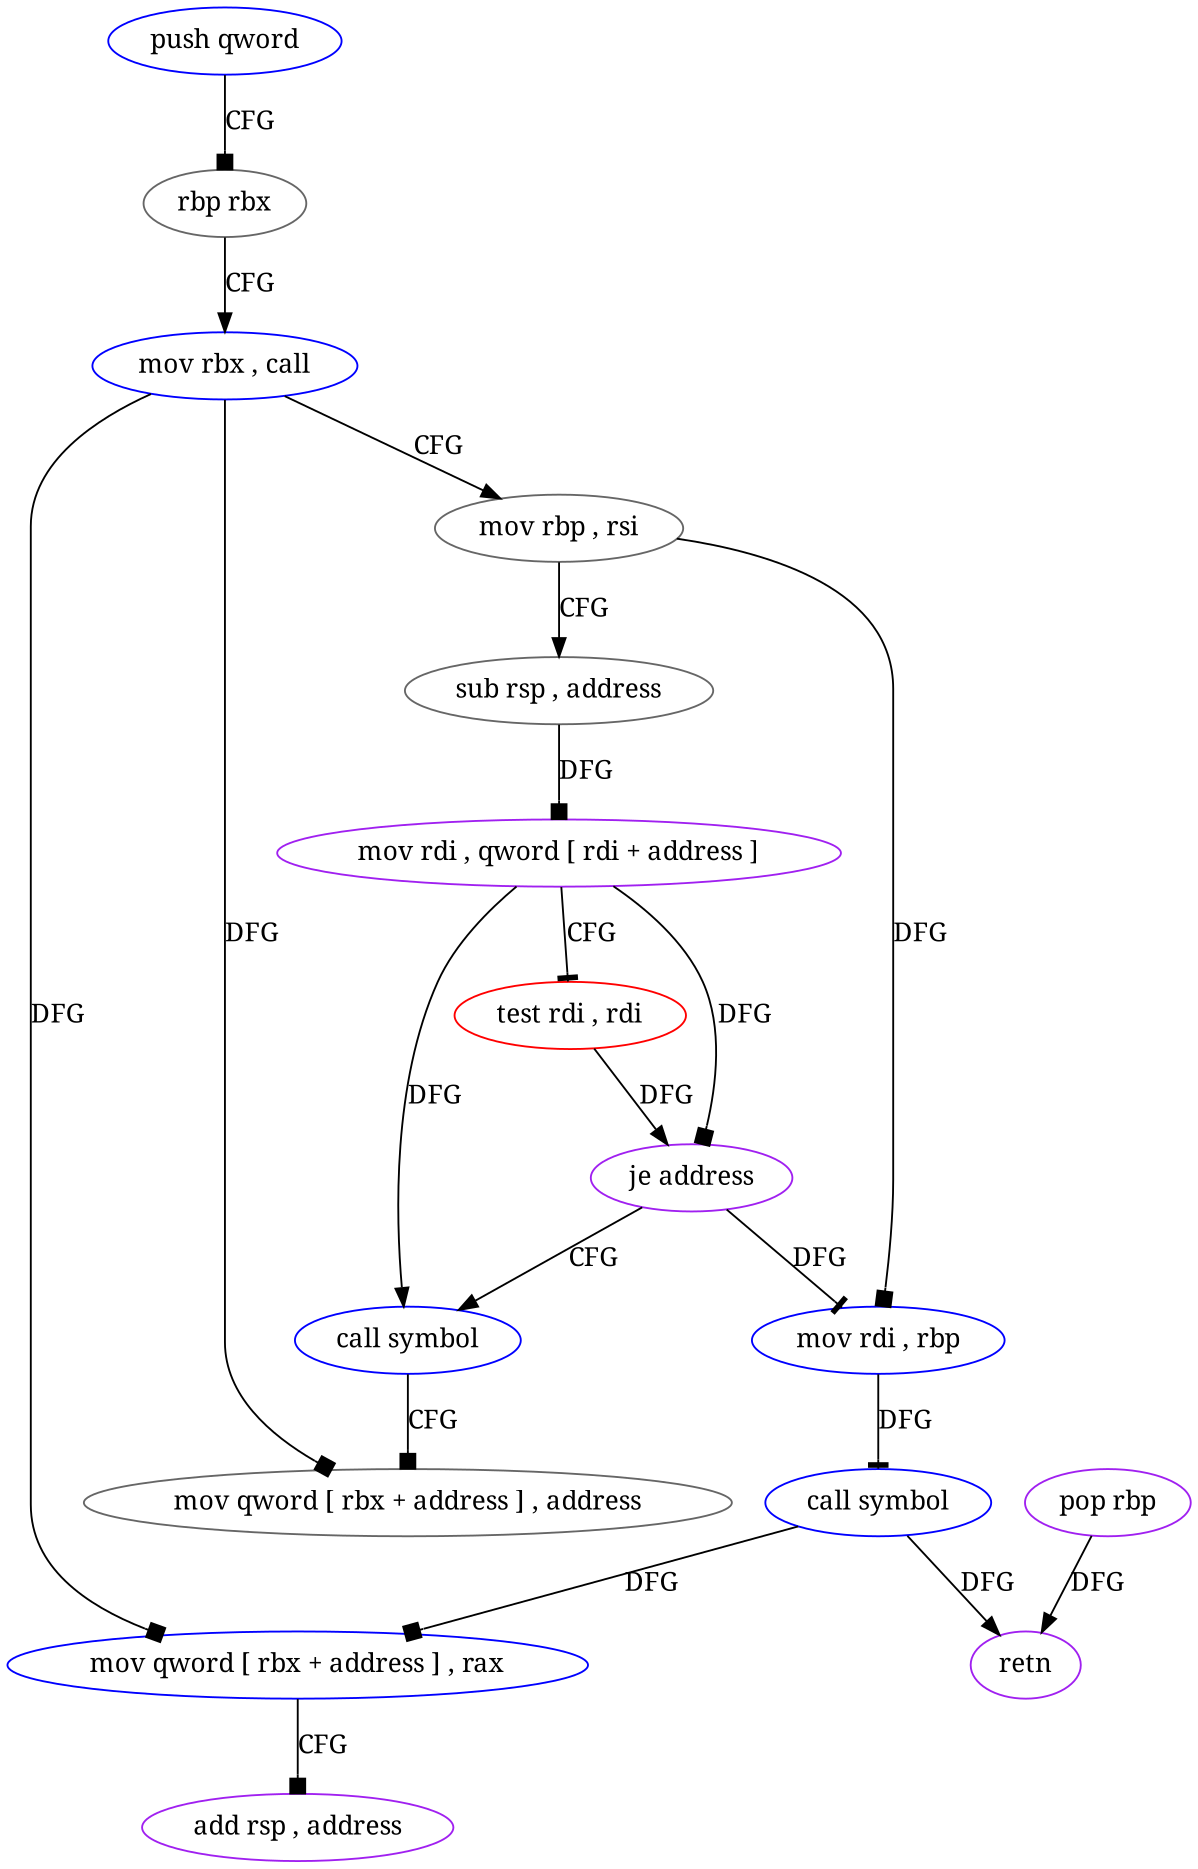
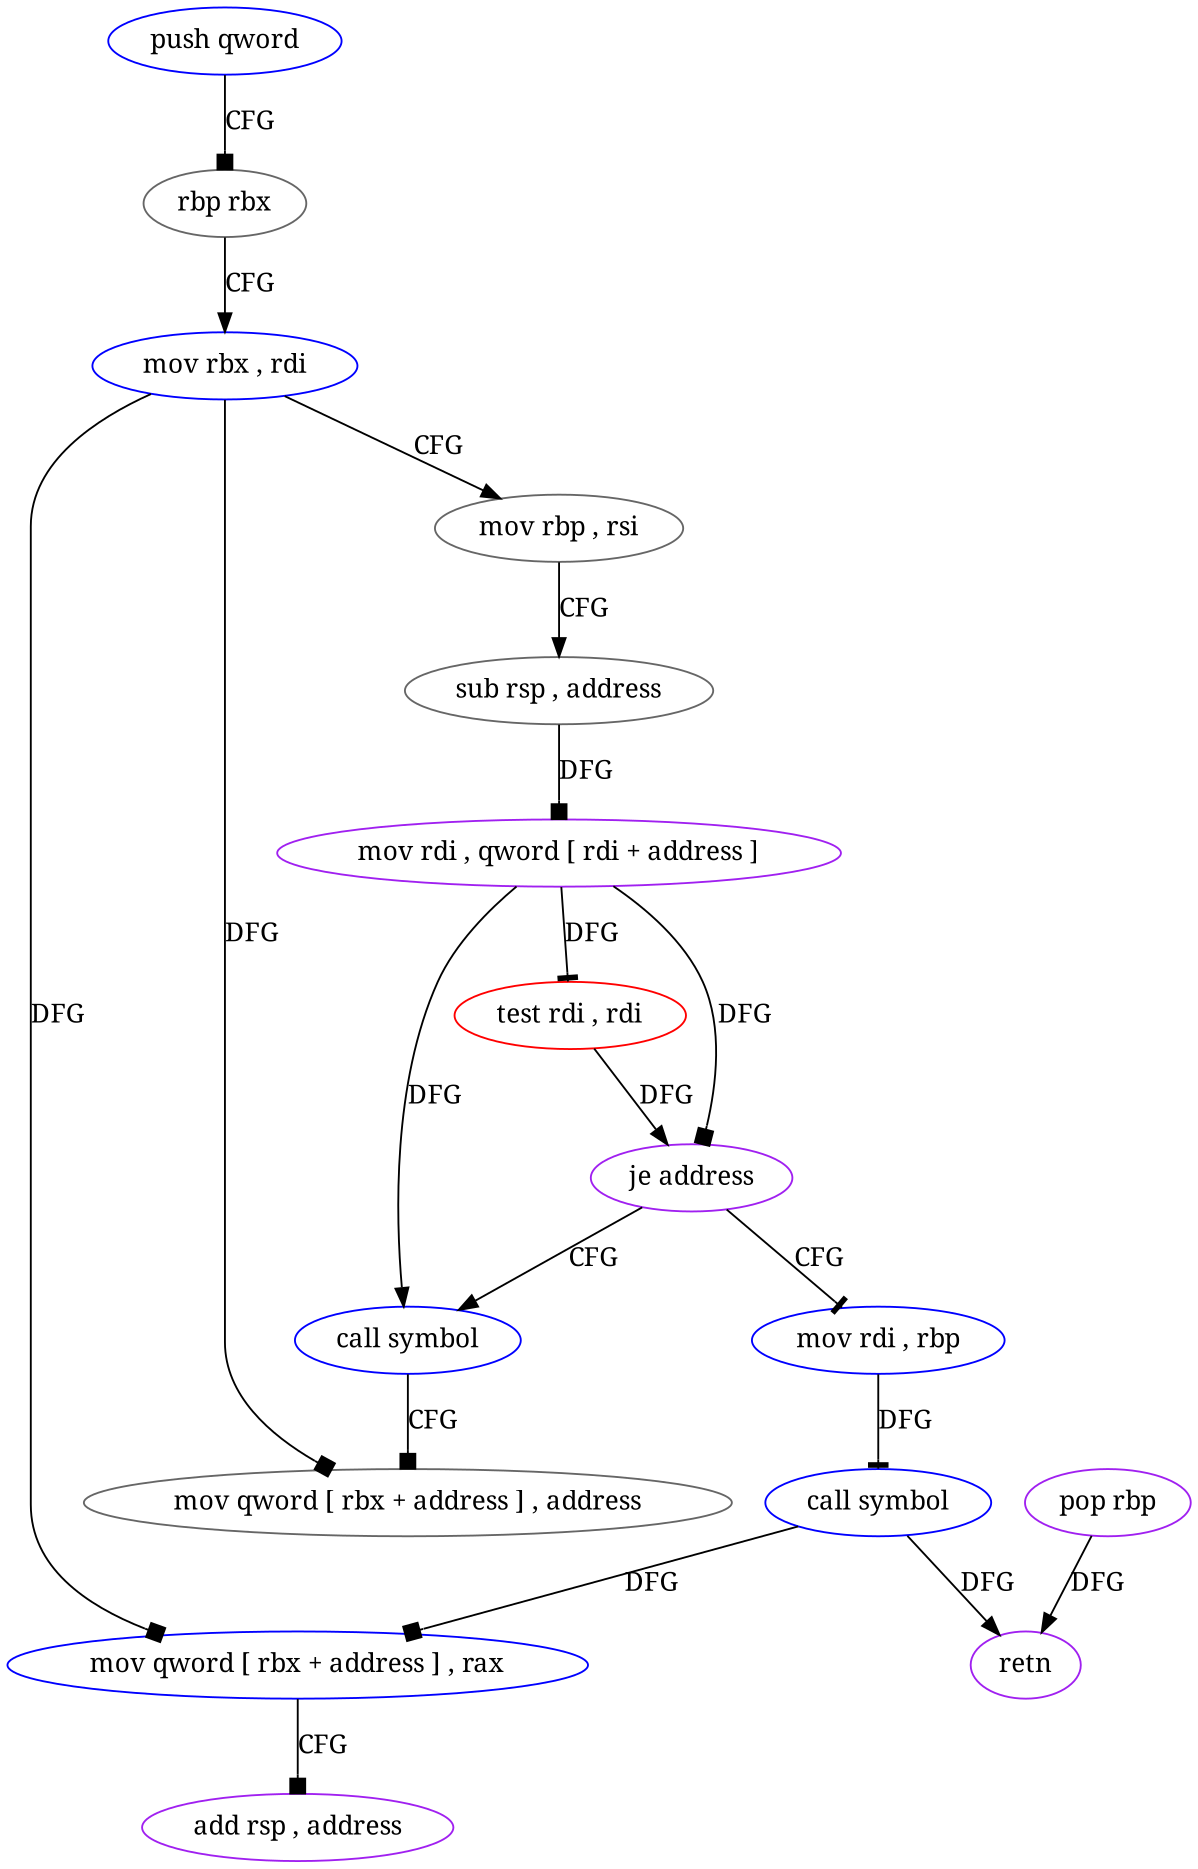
node "mov rbx , call": label "mov rbx , call" -> "mov rbx , rdi"
edge "mov rbp , rsi" -> "mov rdi , rbp": removed, label "DFG"
edge "mov rdi , qword [ rdi + address ]" -> "test rdi , rdi": label "CFG" -> "DFG"
edge "je address" -> "mov rdi , rbp": label "DFG" -> "CFG"
